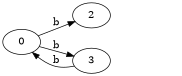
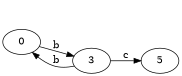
node "2": removed
node "5": added
